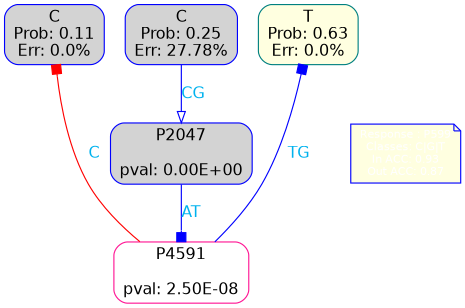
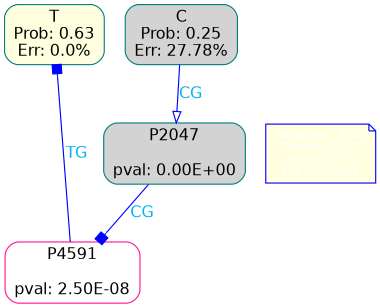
node "C Prob: 0.11 Err: 0.0%": removed
node "C Prob: 0.25 Err: 27.78%": color blue -> teal
node "P2047 pval: 0.00E+00": color blue -> teal
edge "P2047 pval: 0.00E+00" -> "P4591 pval: 2.50E-08": label "AT" -> "CG"
